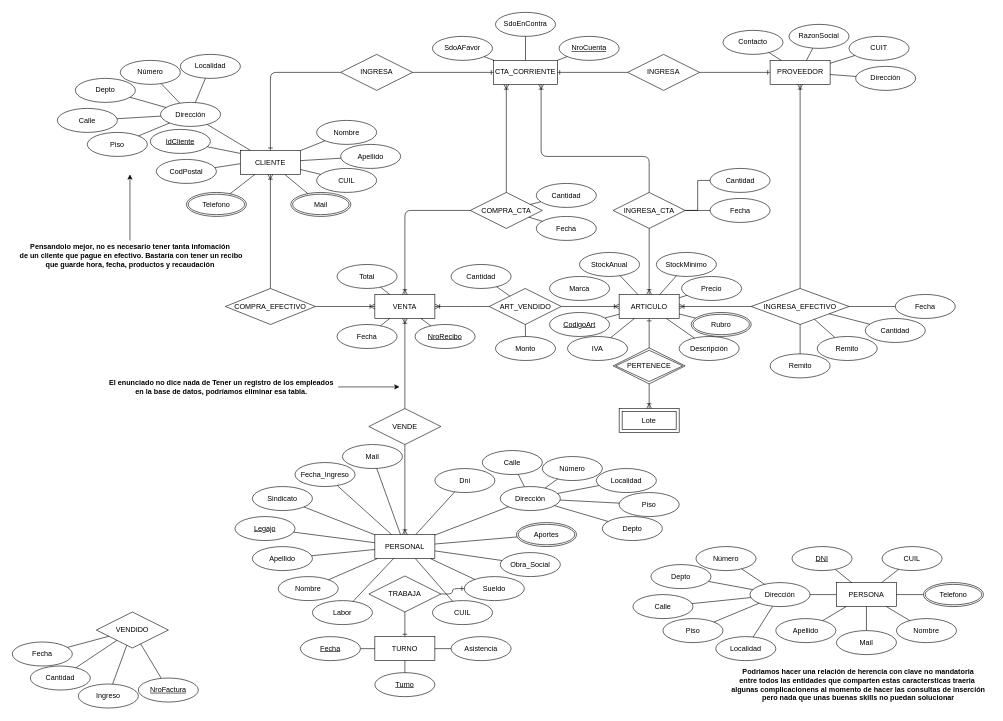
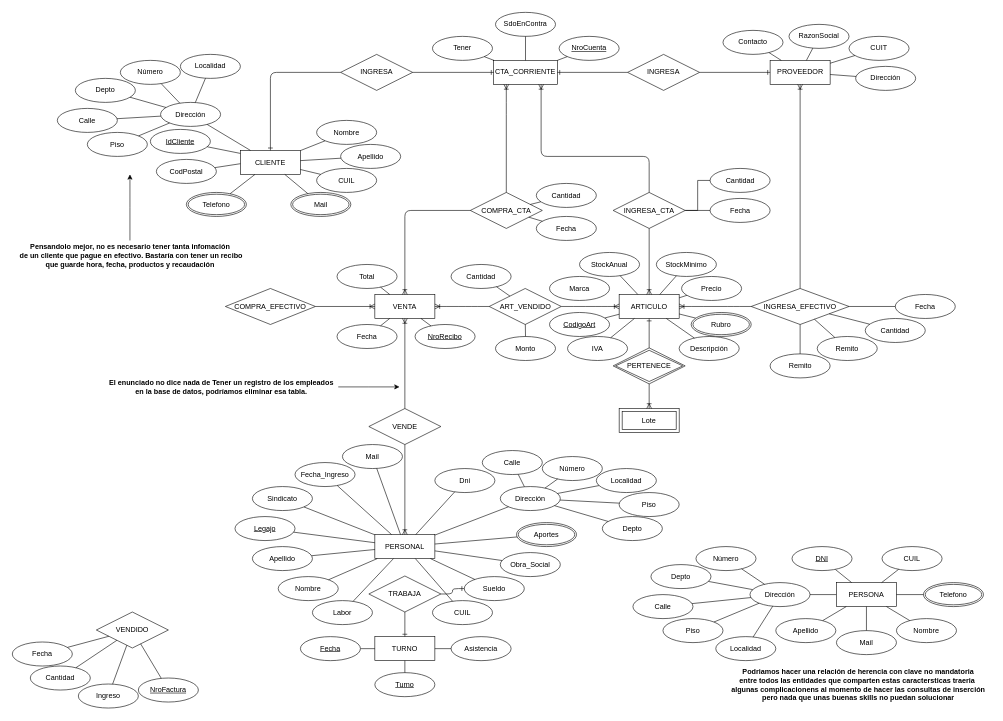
node "SdoAFavor": label "SdoAFavor" -> "Tener"
edge "COMPRA_EFECTIVO" -> "CLIENTE": removed
